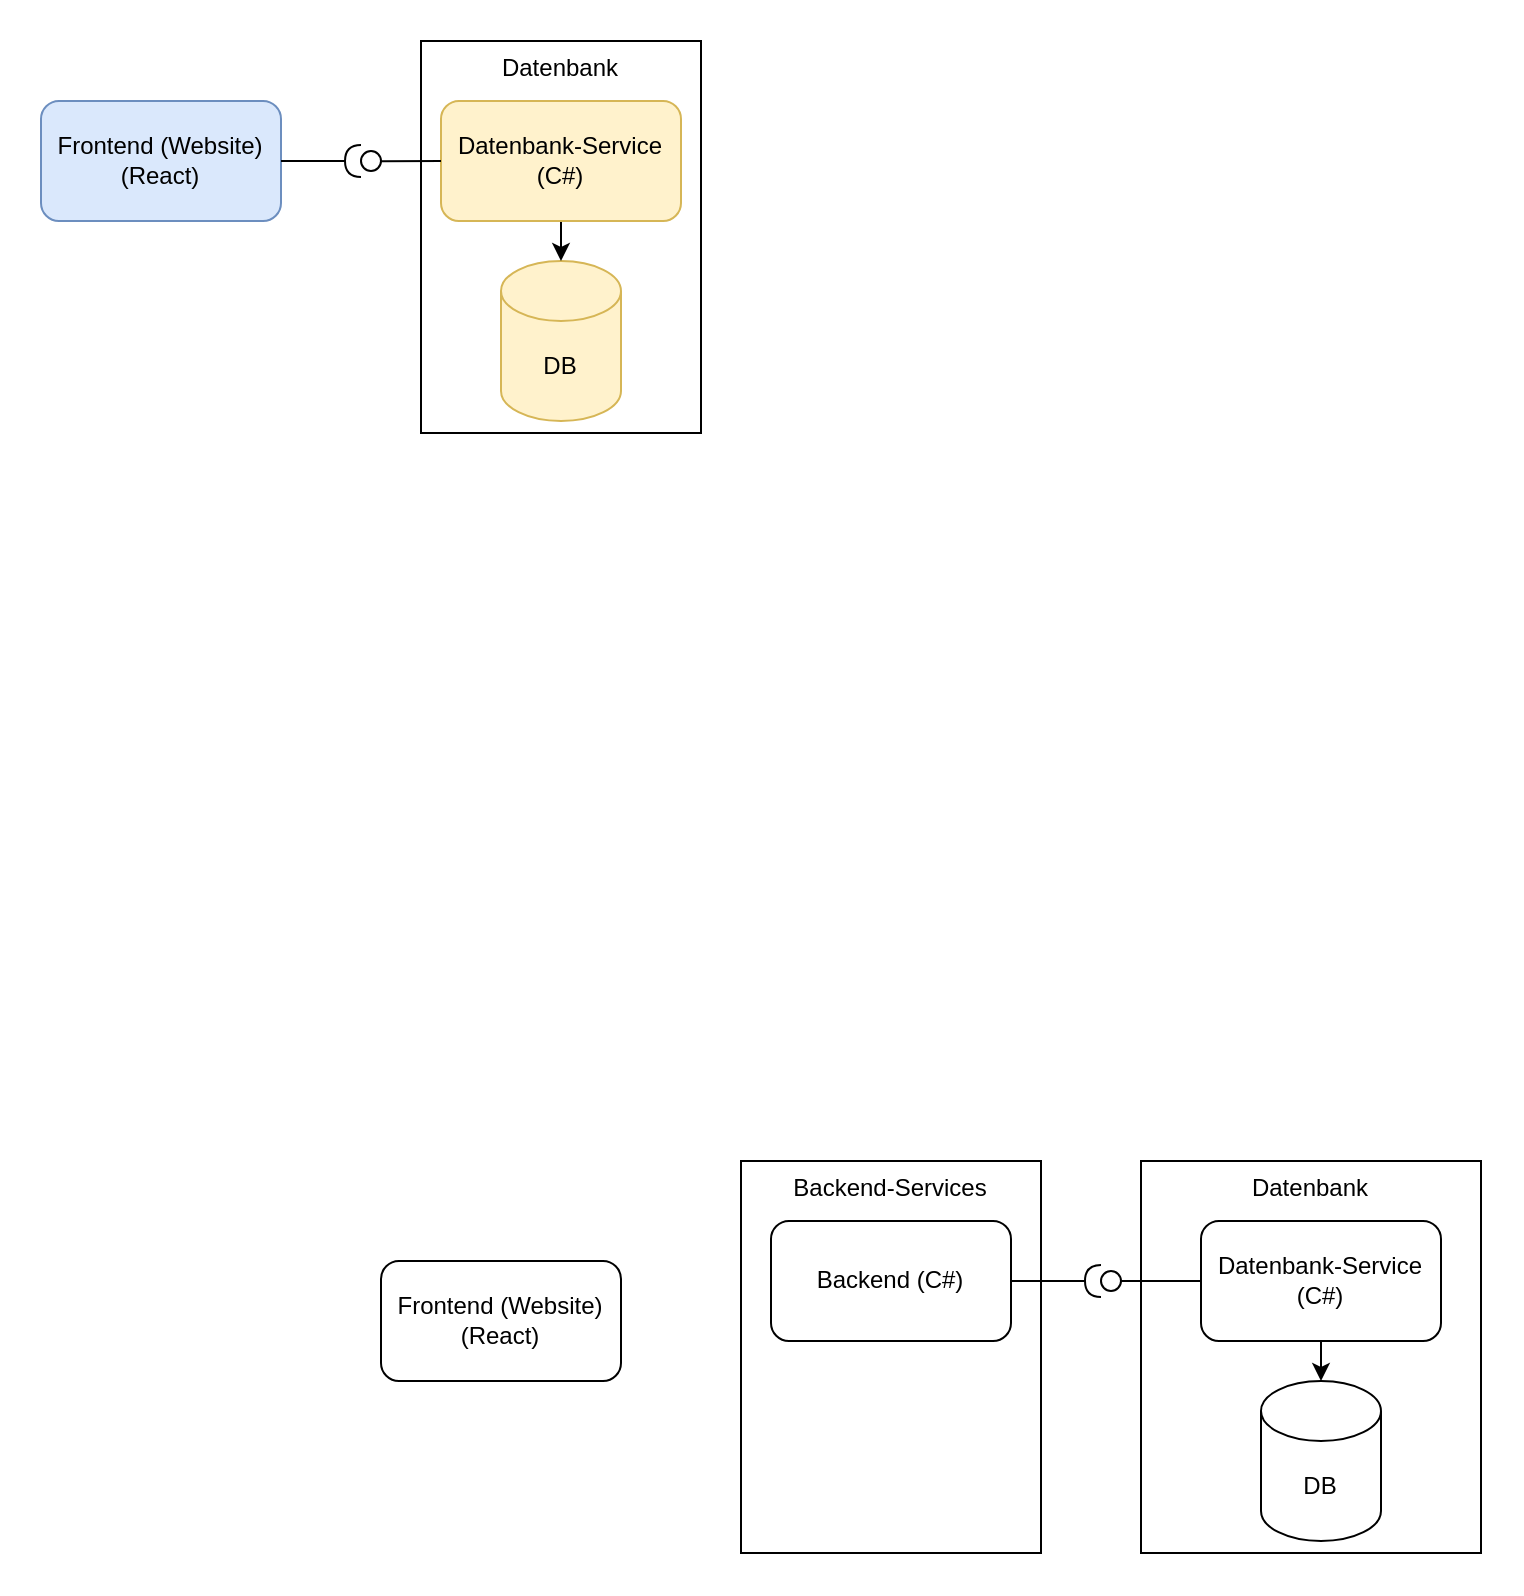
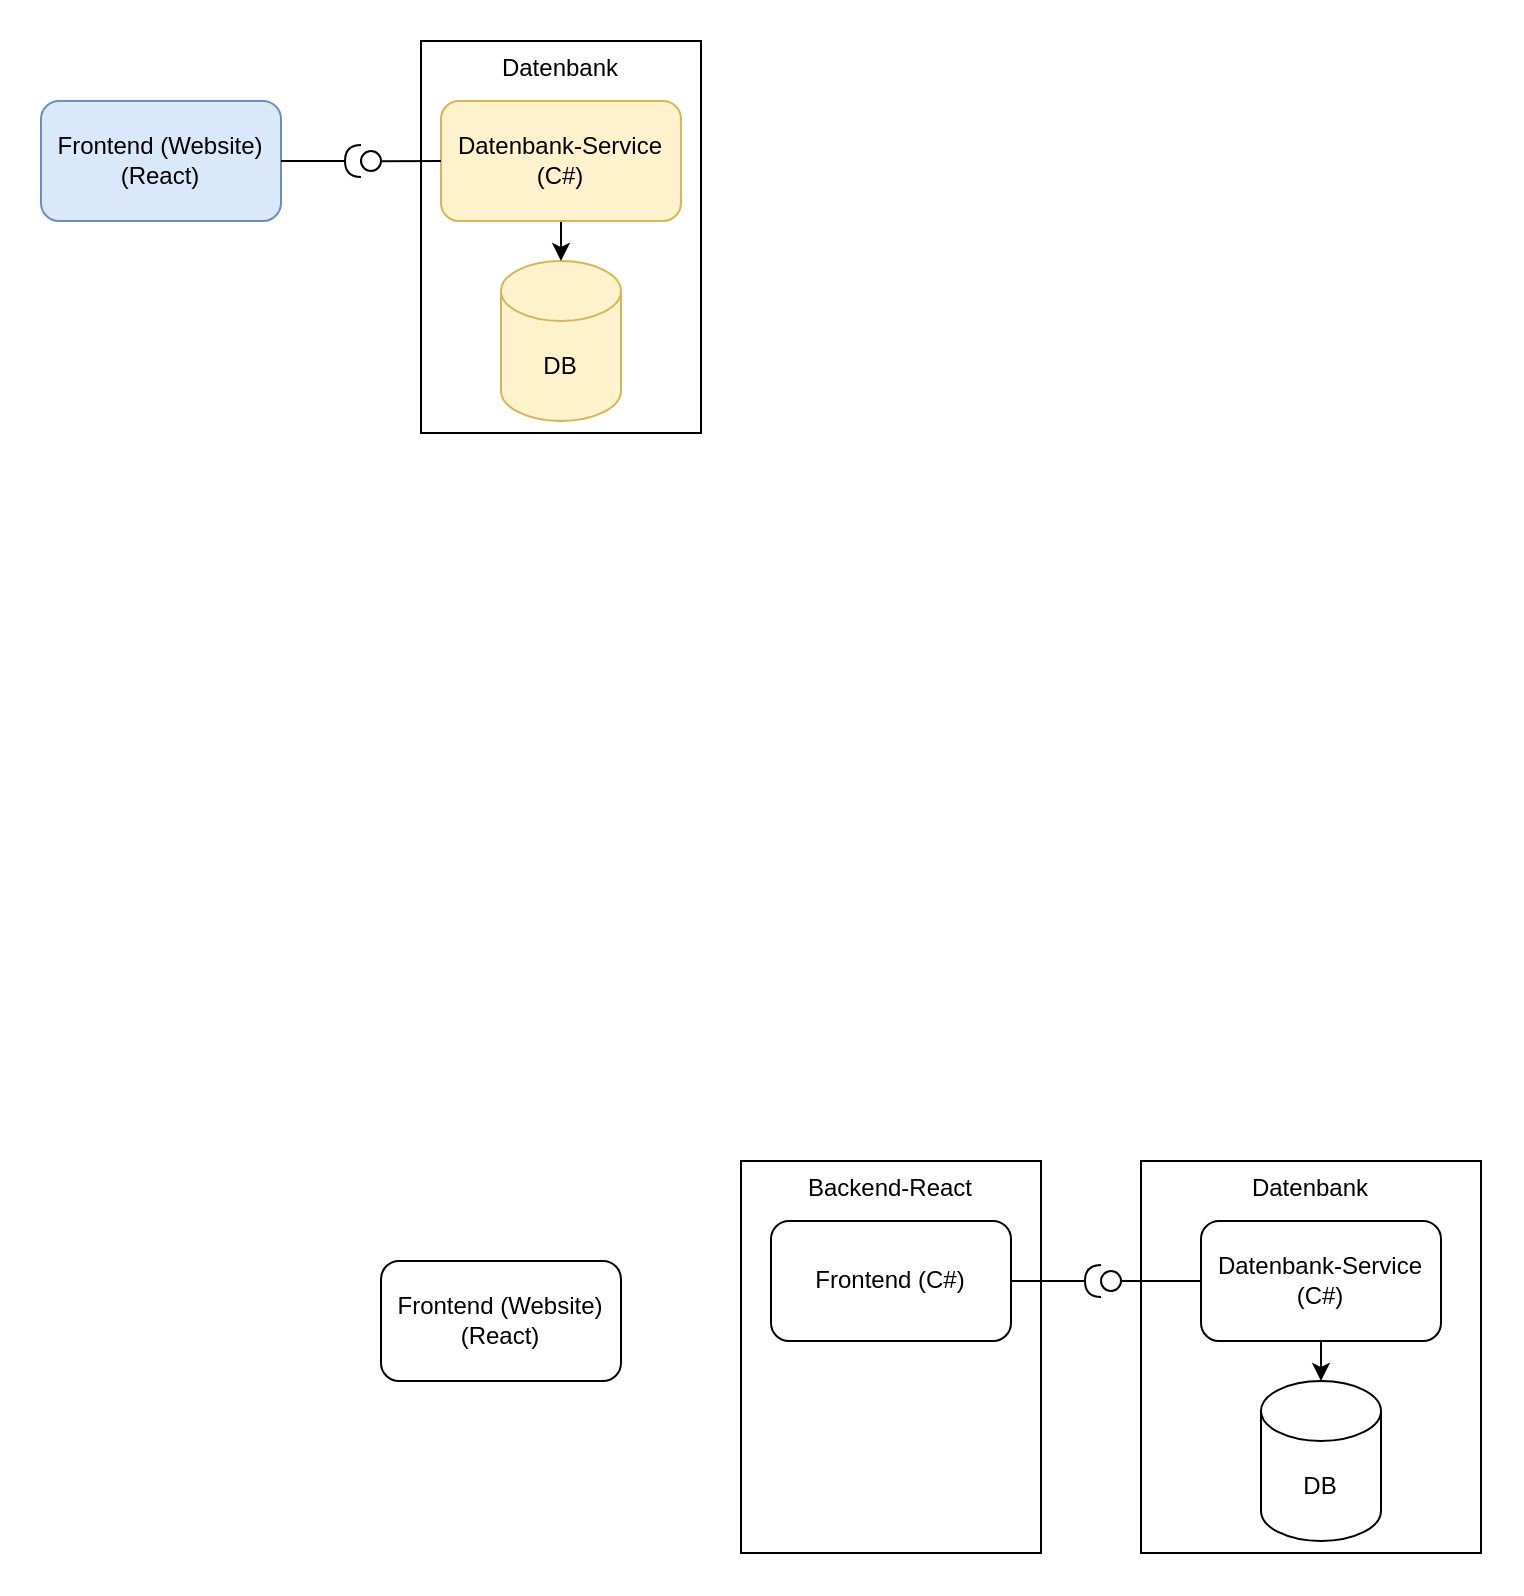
node "Backend-Services": label "Backend-Services" -> "Backend-React"
node "Backend (C#)": label "Backend (C#)" -> "Frontend (C#)"
